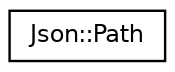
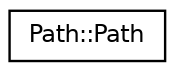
node "Json::Path": label "Json::Path" -> "Path::Path"
